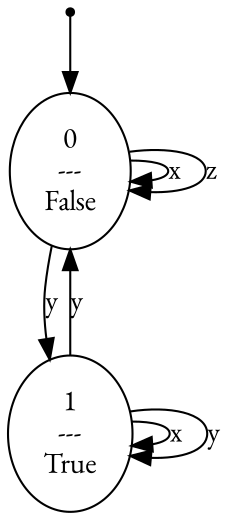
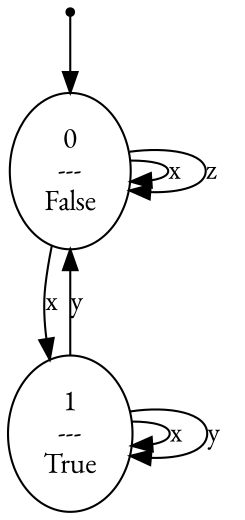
edge "0 --- False" -> "1 --- True": label "y" -> "x"
